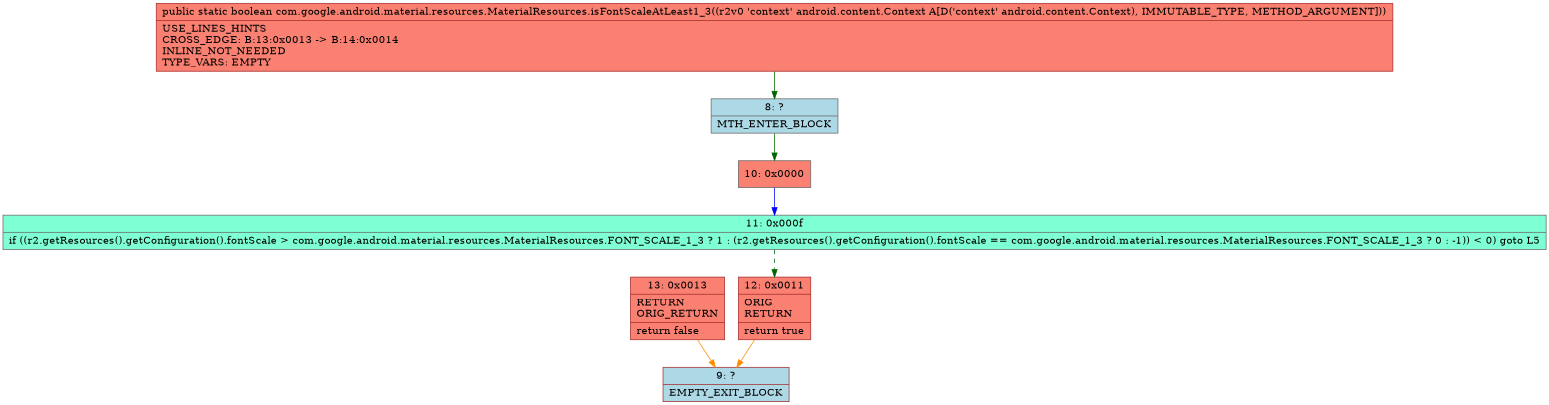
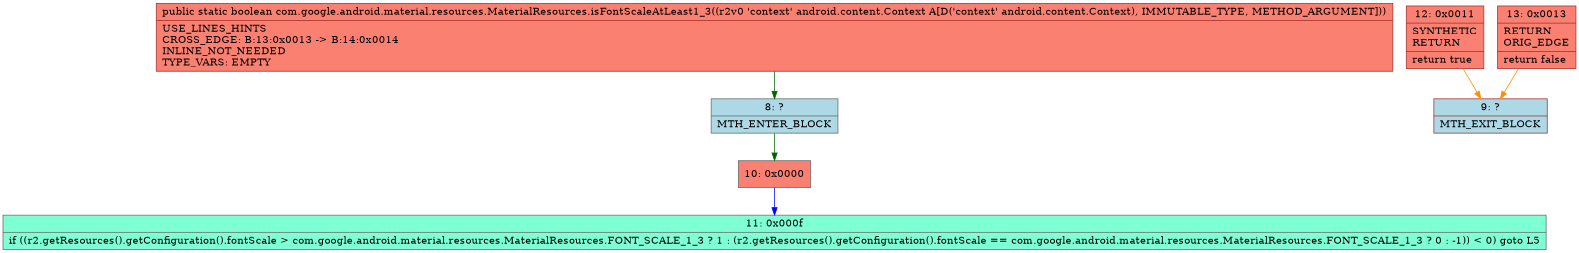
edge "11: 0x000f" -> "12: 0x0011": removed
node "12: 0x0011": text "ORIG" -> "SYNTHETIC"
node "13: 0x0013": text "ORIG_RETURN" -> "ORIG_EDGE"
node "9: ?": text "EMPTY_EXIT_BLOCK" -> "MTH_EXIT_BLOCK"
